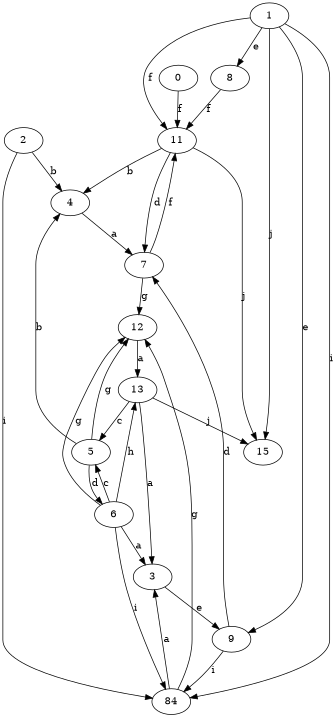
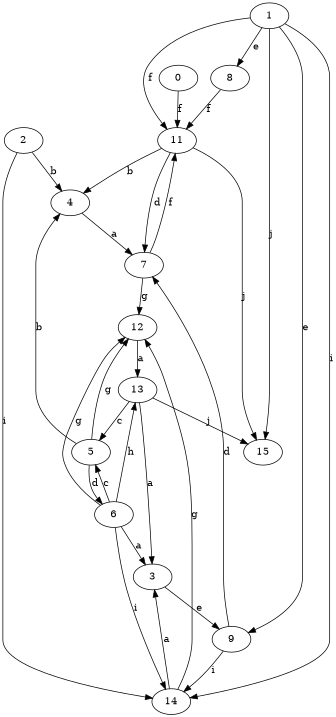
node "84": label "84" -> "14"
